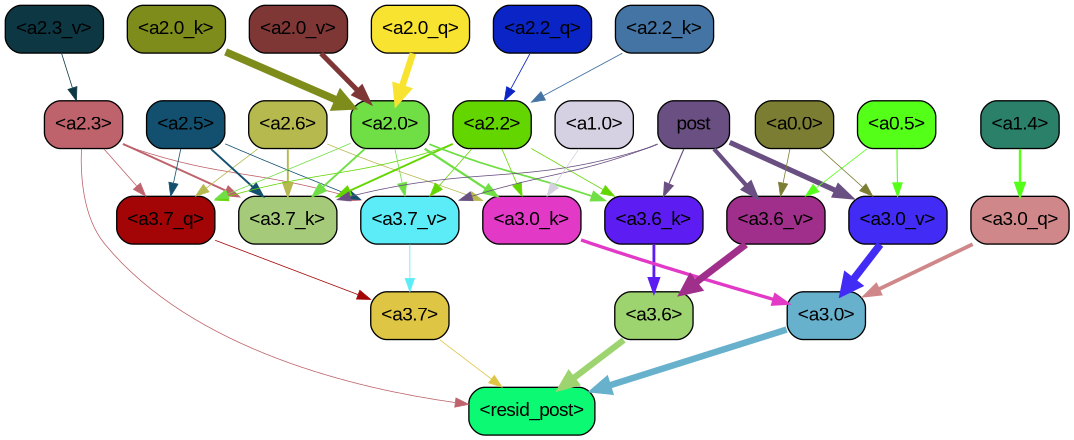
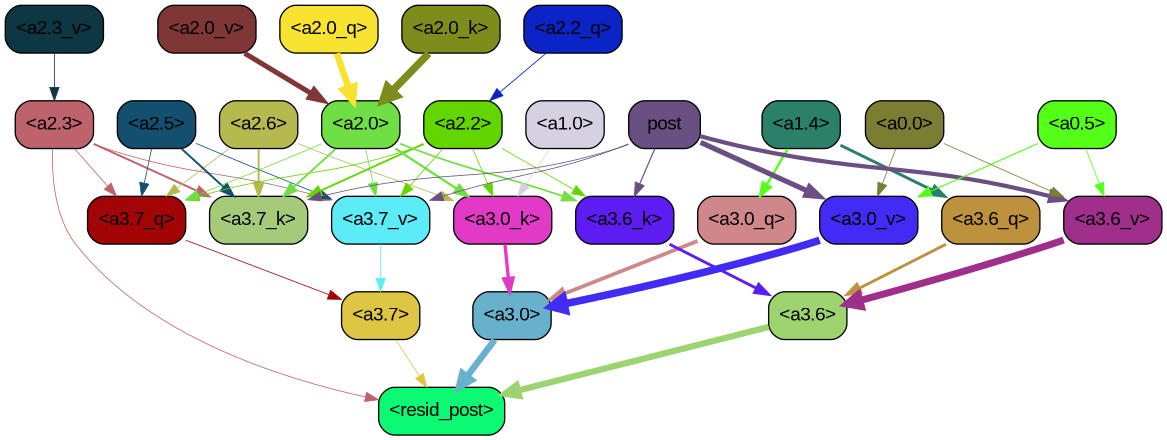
node "<a2.2_k>": removed
node "<a3.6_q>": added
